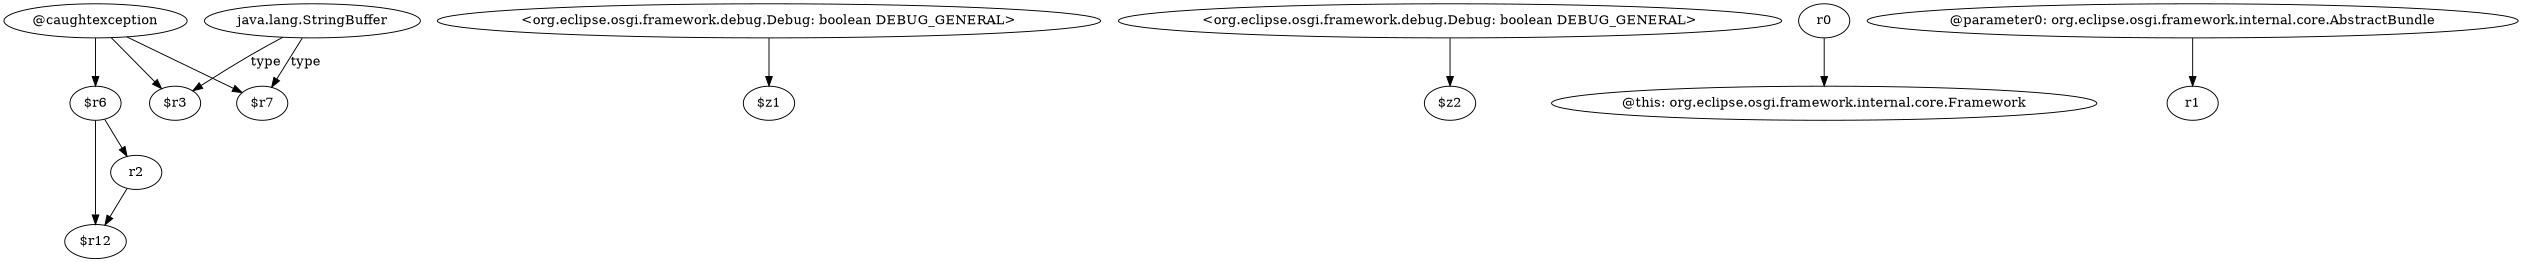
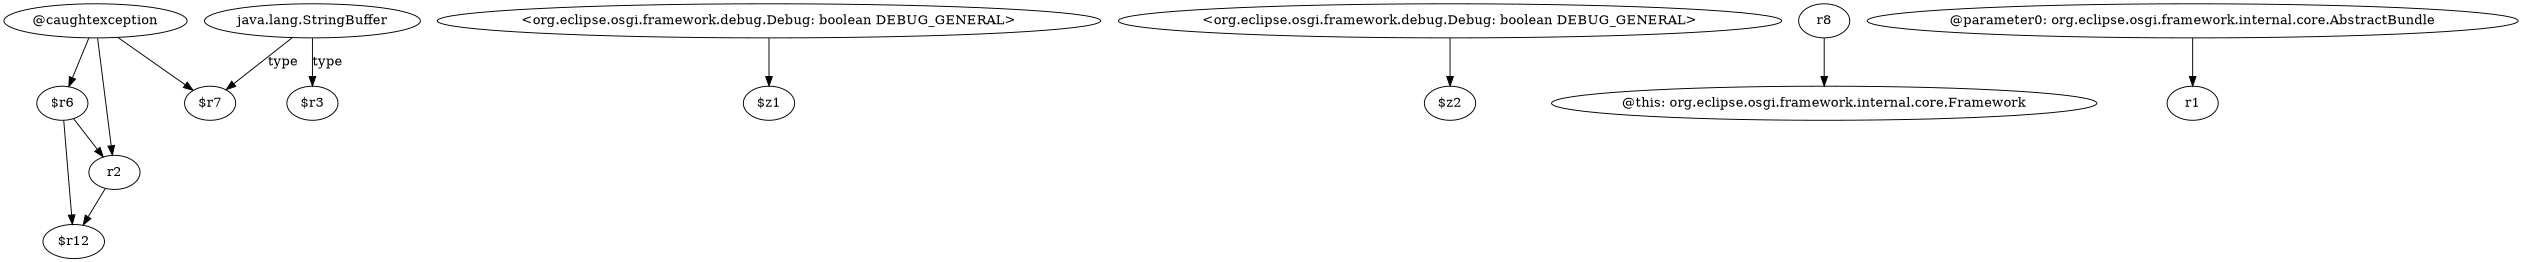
node "r0": label "r0" -> "r8"
edge "@caughtexception" -> "$r3": now "@caughtexception" -> "r2"
